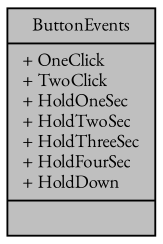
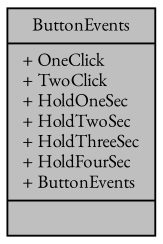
node "ButtonEvents": text "+ HoldDown" -> "+ ButtonEvents"
